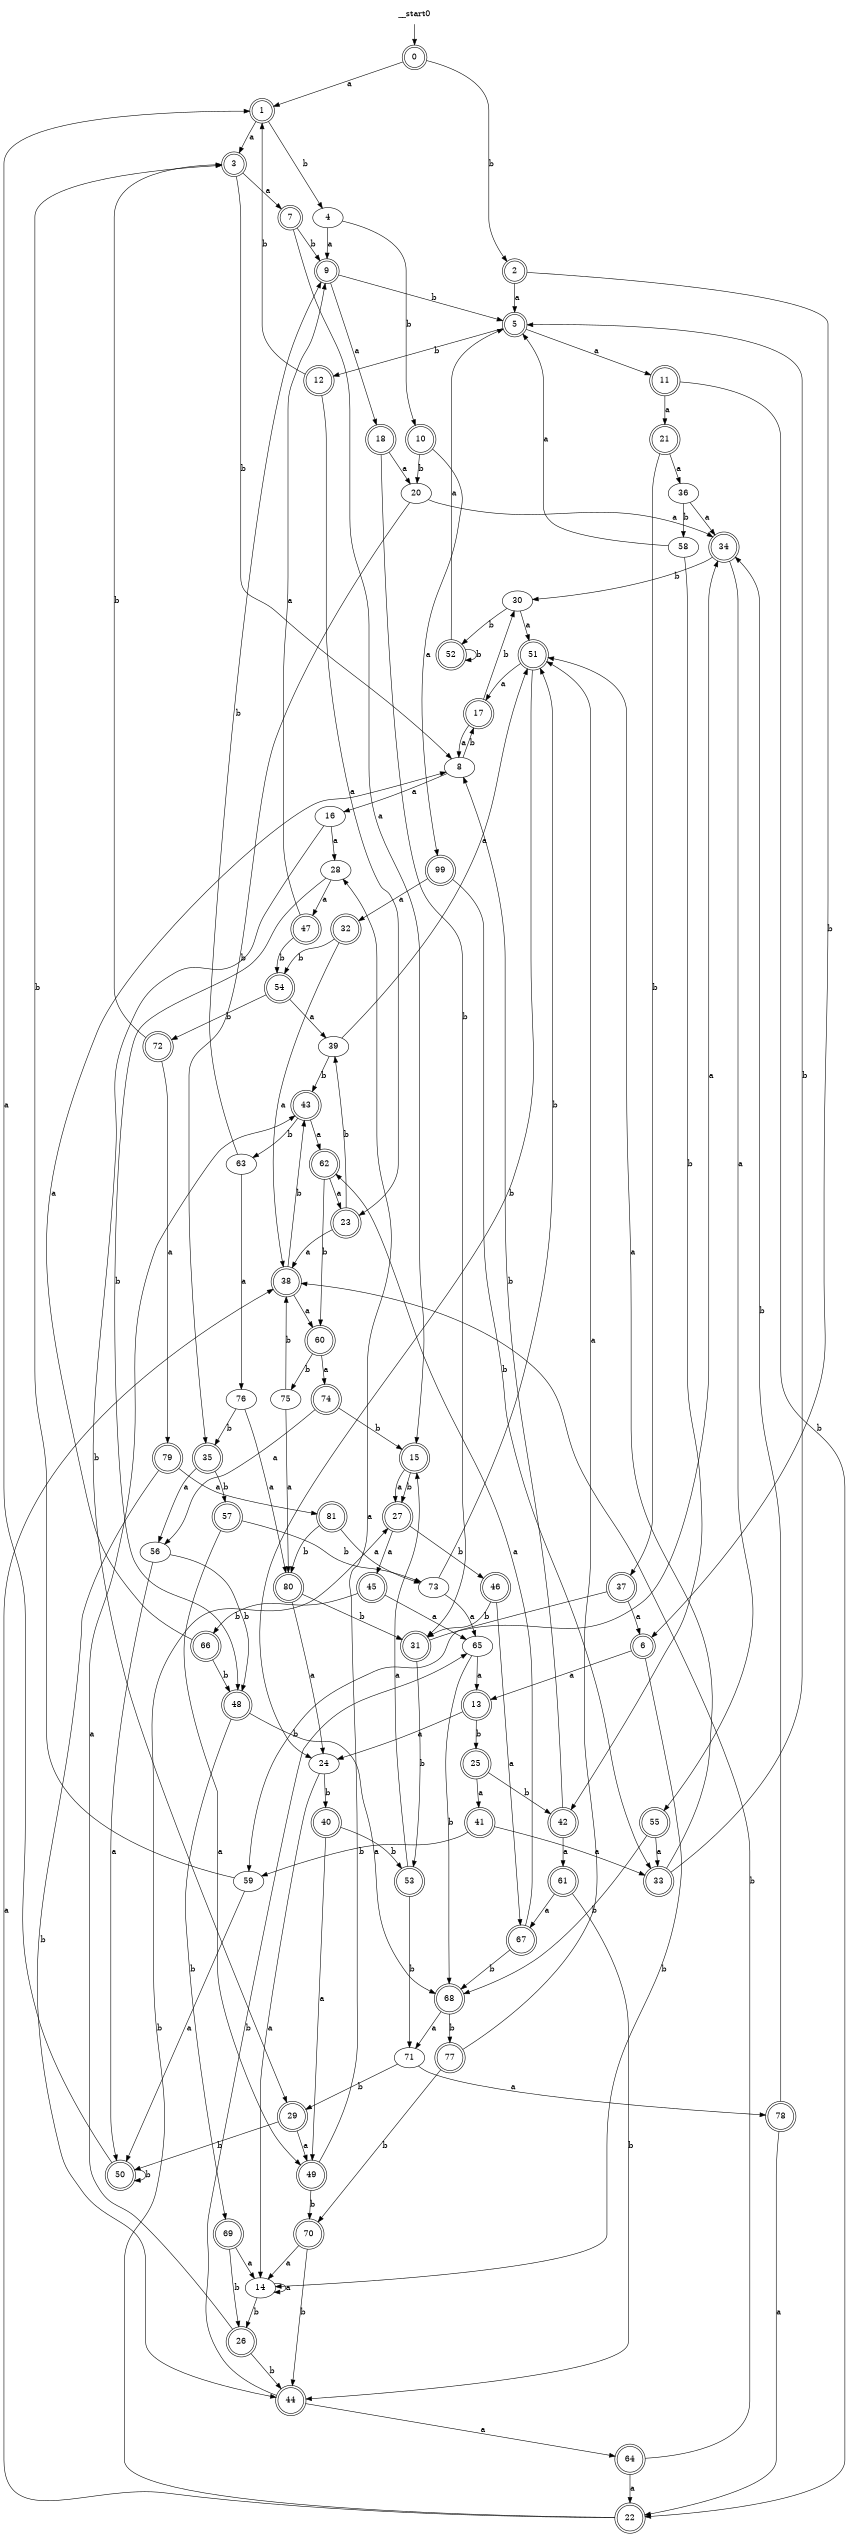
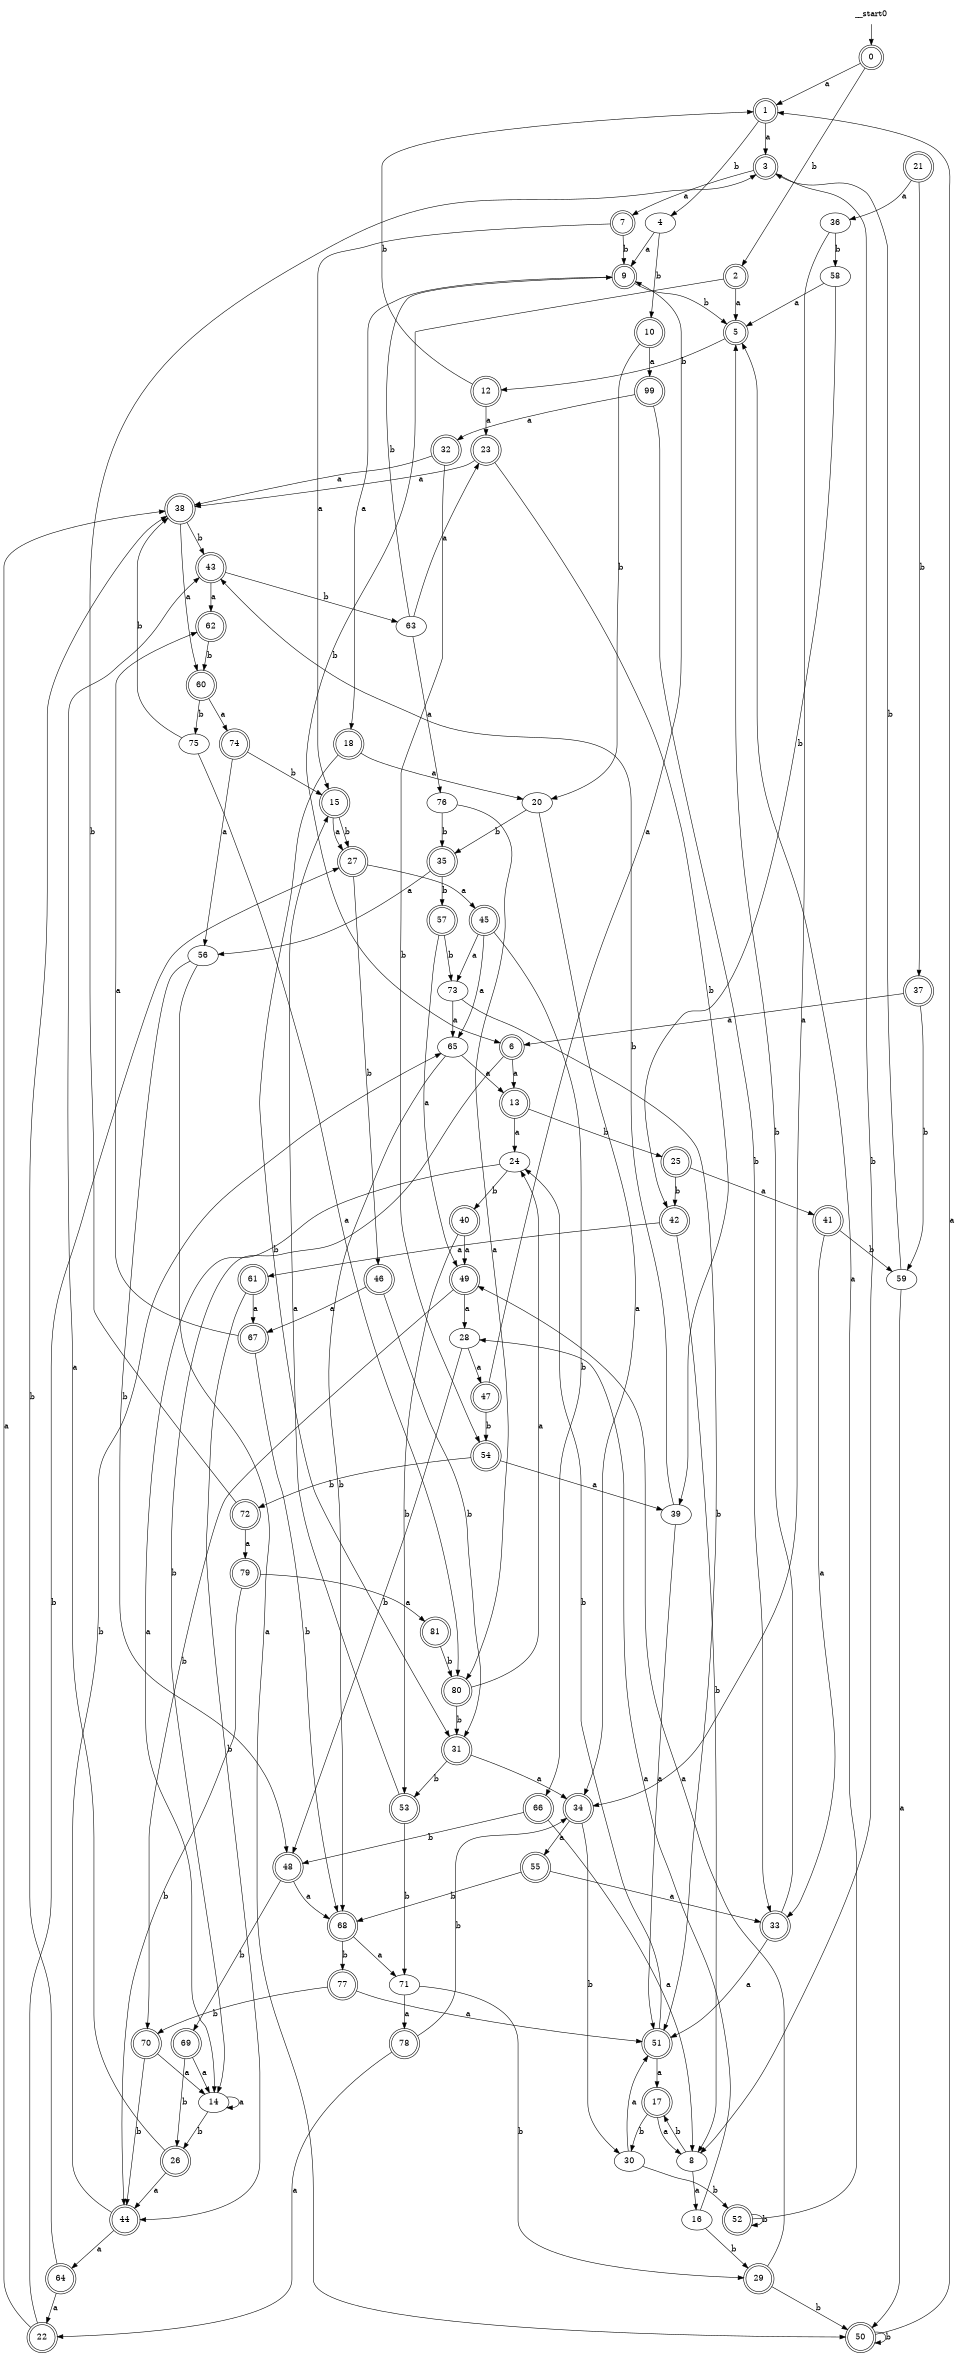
node "11": removed
edge "62" -> "23": now "63" -> "23"
edge "81" -> "73": now "45" -> "73"
edge "26" -> "44": label "b" -> "a"
